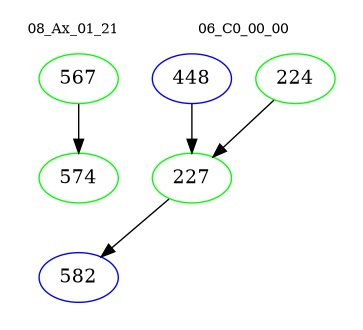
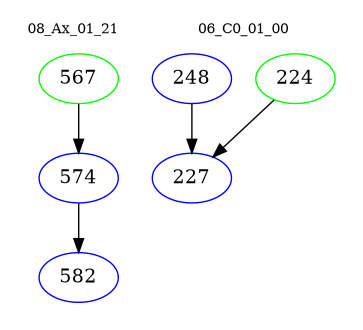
cluster "06_C0_00_00": label "06_C0_00_00" -> "06_C0_01_00"
node "448": label "448" -> "248"
node "574": color green -> blue
node "227": color green -> blue
edge "227" -> "582": now "574" -> "582"
